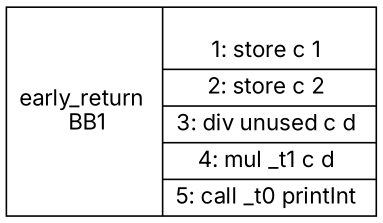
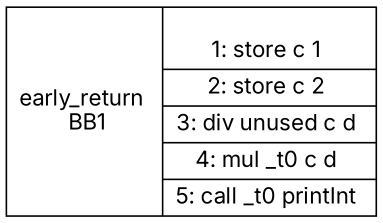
node "early_return": text "4: mul _t1 c d" -> "4: mul _t0 c d"
